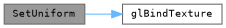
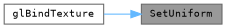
edge "SetUniform" -> "glBindTexture": reversed
